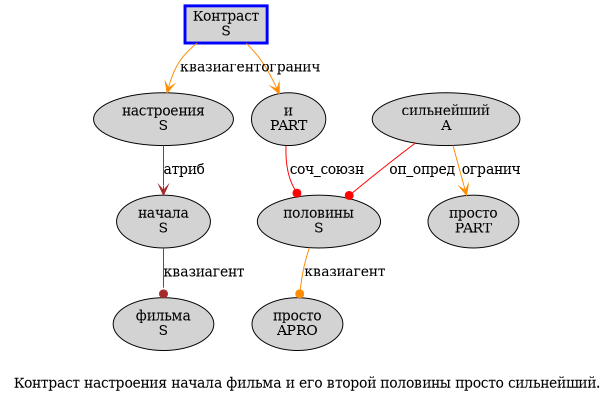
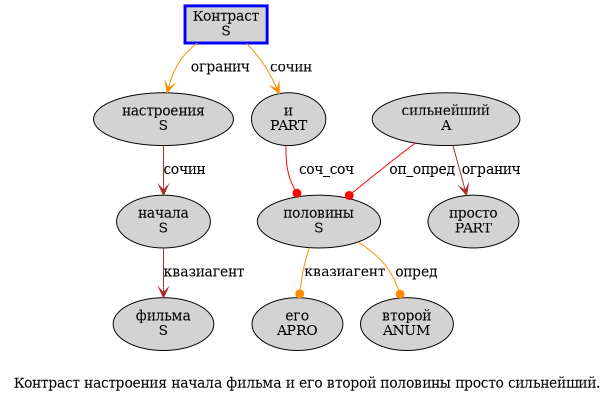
edge "Контраст S" -> "настроения S": label "квазиагент" -> "огранич"
edge "Контраст S" -> "и PART": label "огранич" -> "сочин"
edge "сильнейший A" -> "просто PART": color darkorange -> brown
edge "настроения S" -> "начала S": label "атриб" -> "сочин"
edge "и PART" -> "половины S": label "соч_союзн" -> "соч_соч"
edge "начала S" -> "фильма S": arrowhead dot -> vee
node "просто APRO": label "просто APRO" -> "его APRO"
node "второй ANUM": added
